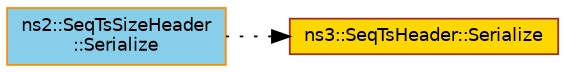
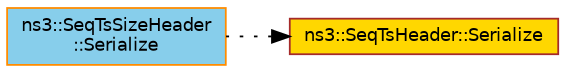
node "ns2::SeqTsSizeHeader ::Serialize": label "ns2::SeqTsSizeHeader ::Serialize" -> "ns3::SeqTsSizeHeader ::Serialize"
